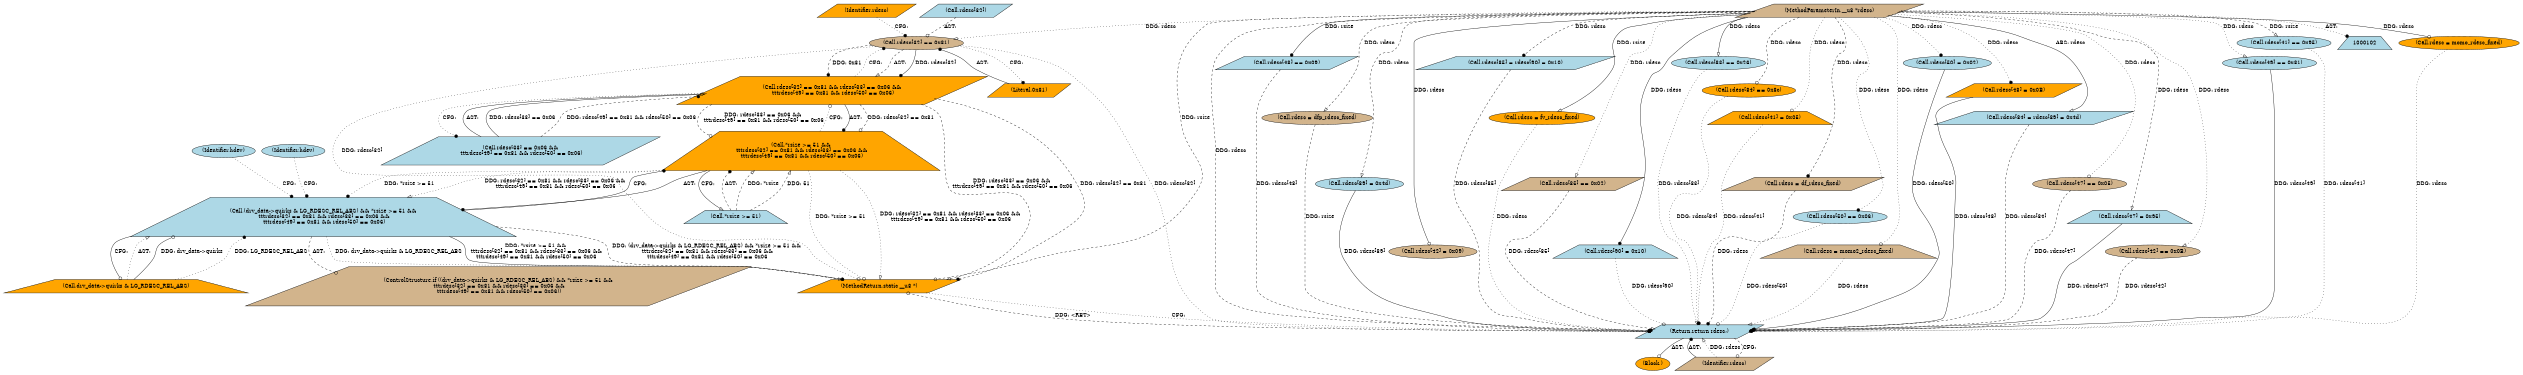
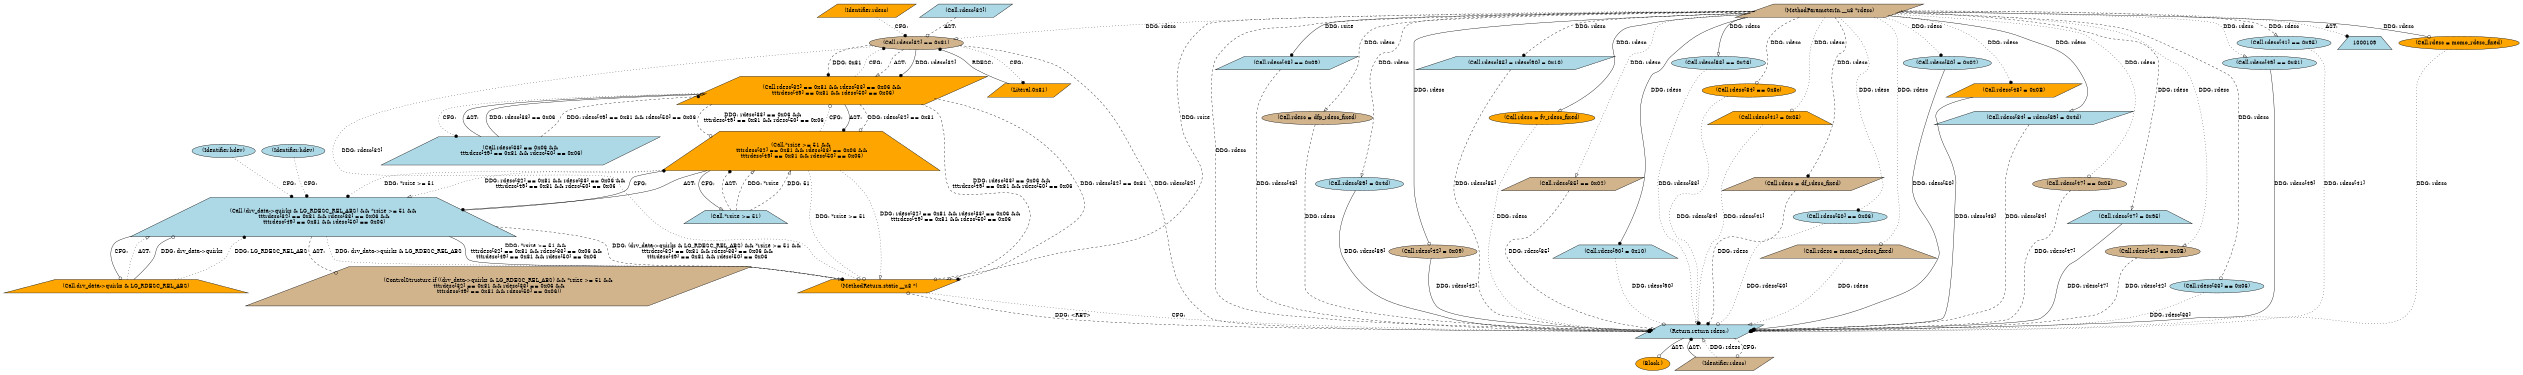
edge "(MethodParameterIn,__u8 *rdesc)" -> "(Call,rdesc[41] == 0x95)": label "DDG: rsize" -> "DDG: rdesc"
edge "(MethodParameterIn,__u8 *rdesc)" -> "(Call,rdesc = fv_rdesc_fixed)": label "DDG: rsize" -> "DDG: rdesc"
edge "(MethodParameterIn,__u8 *rdesc)" -> "(Call,rdesc[84] = rdesc[89] = 0x4d)": label "ABS: rdesc" -> "DDG: rdesc"
node "1000102": label "1000102" -> "1000109"
edge "(Literal,0x81)" -> "(Call,rdesc[32] == 0x81)": label "AST: " -> "RDESC: "
edge "(Call,rdesc = dfp_rdesc_fixed)" -> "(Return,return rdesc;)": label "DDG: rsize" -> "DDG: rdesc"
node "(Call,rdesc[33] == 0x06)": added
edge "(Call,rdesc[32] == 0x81)" -> "(Return,return rdesc;)": style dotted -> dashed
edge "(Call,rdesc[42] = 0x09)" -> "(Return,return rdesc;)": added, label "DDG: rdesc[42]"
